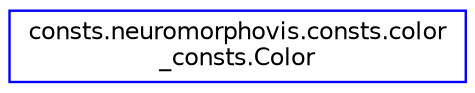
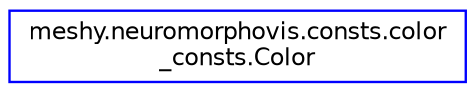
node "consts.neuromorphovis.consts.color _consts.Color": label "consts.neuromorphovis.consts.color _consts.Color" -> "meshy.neuromorphovis.consts.color _consts.Color"
